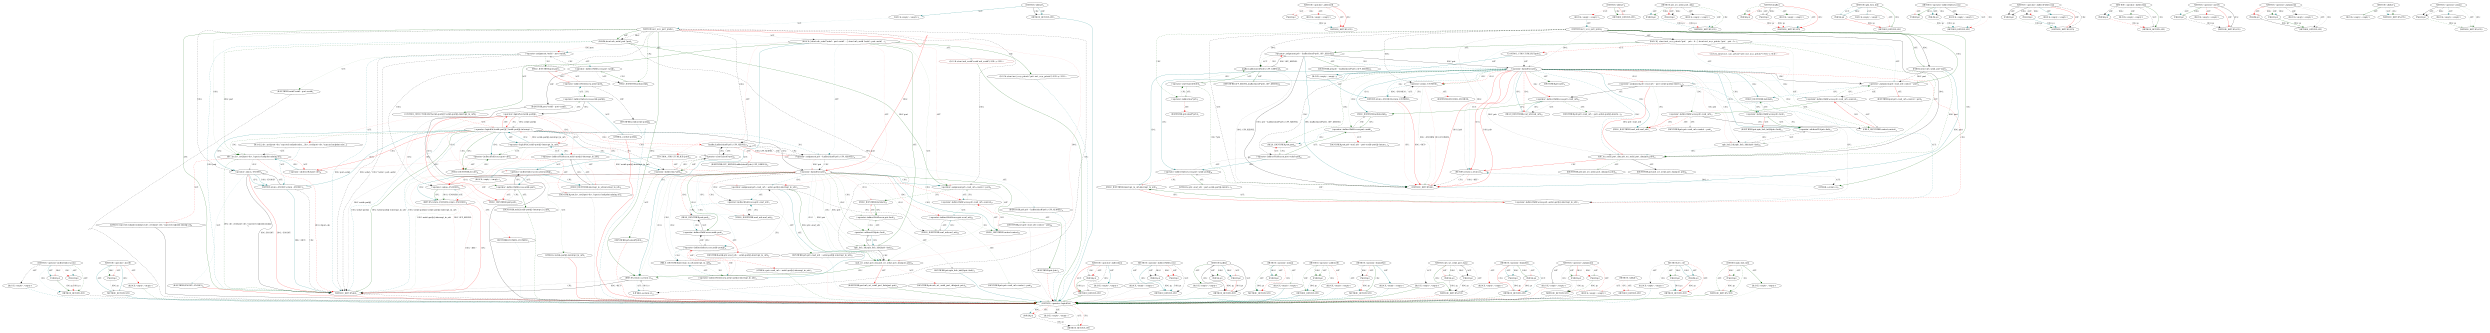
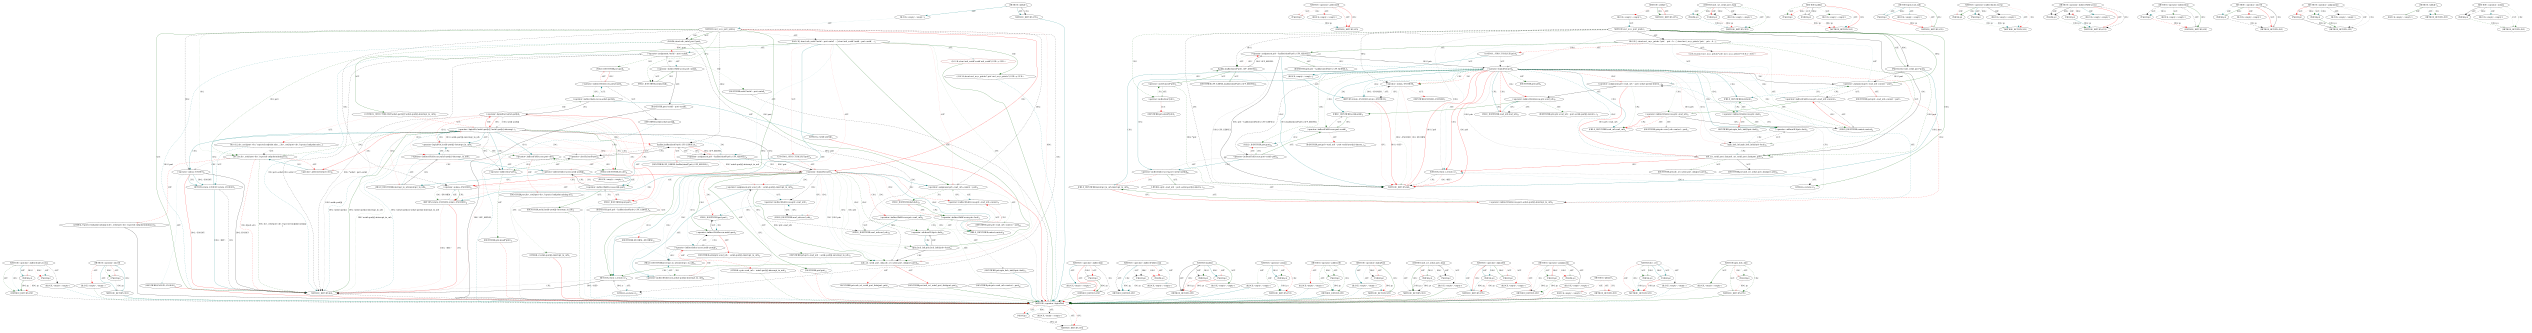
edge "(RETURN,return -ENODEV;,return -ENODEV;)" -> "(<operator>.minus,-ENODEV)": removed, label "AST:"
